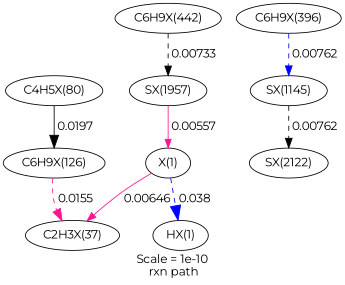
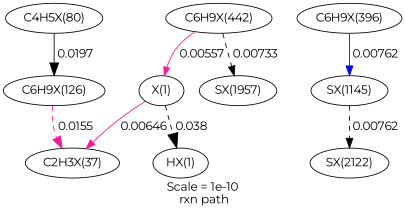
edge "C6H9X(396)" -> "SX(1145)": style dashed -> solid
edge "SX(1957)" -> "X(1)": now "C6H9X(442)" -> "X(1)"
edge "X(1)" -> "HX(1)": color blue -> black
